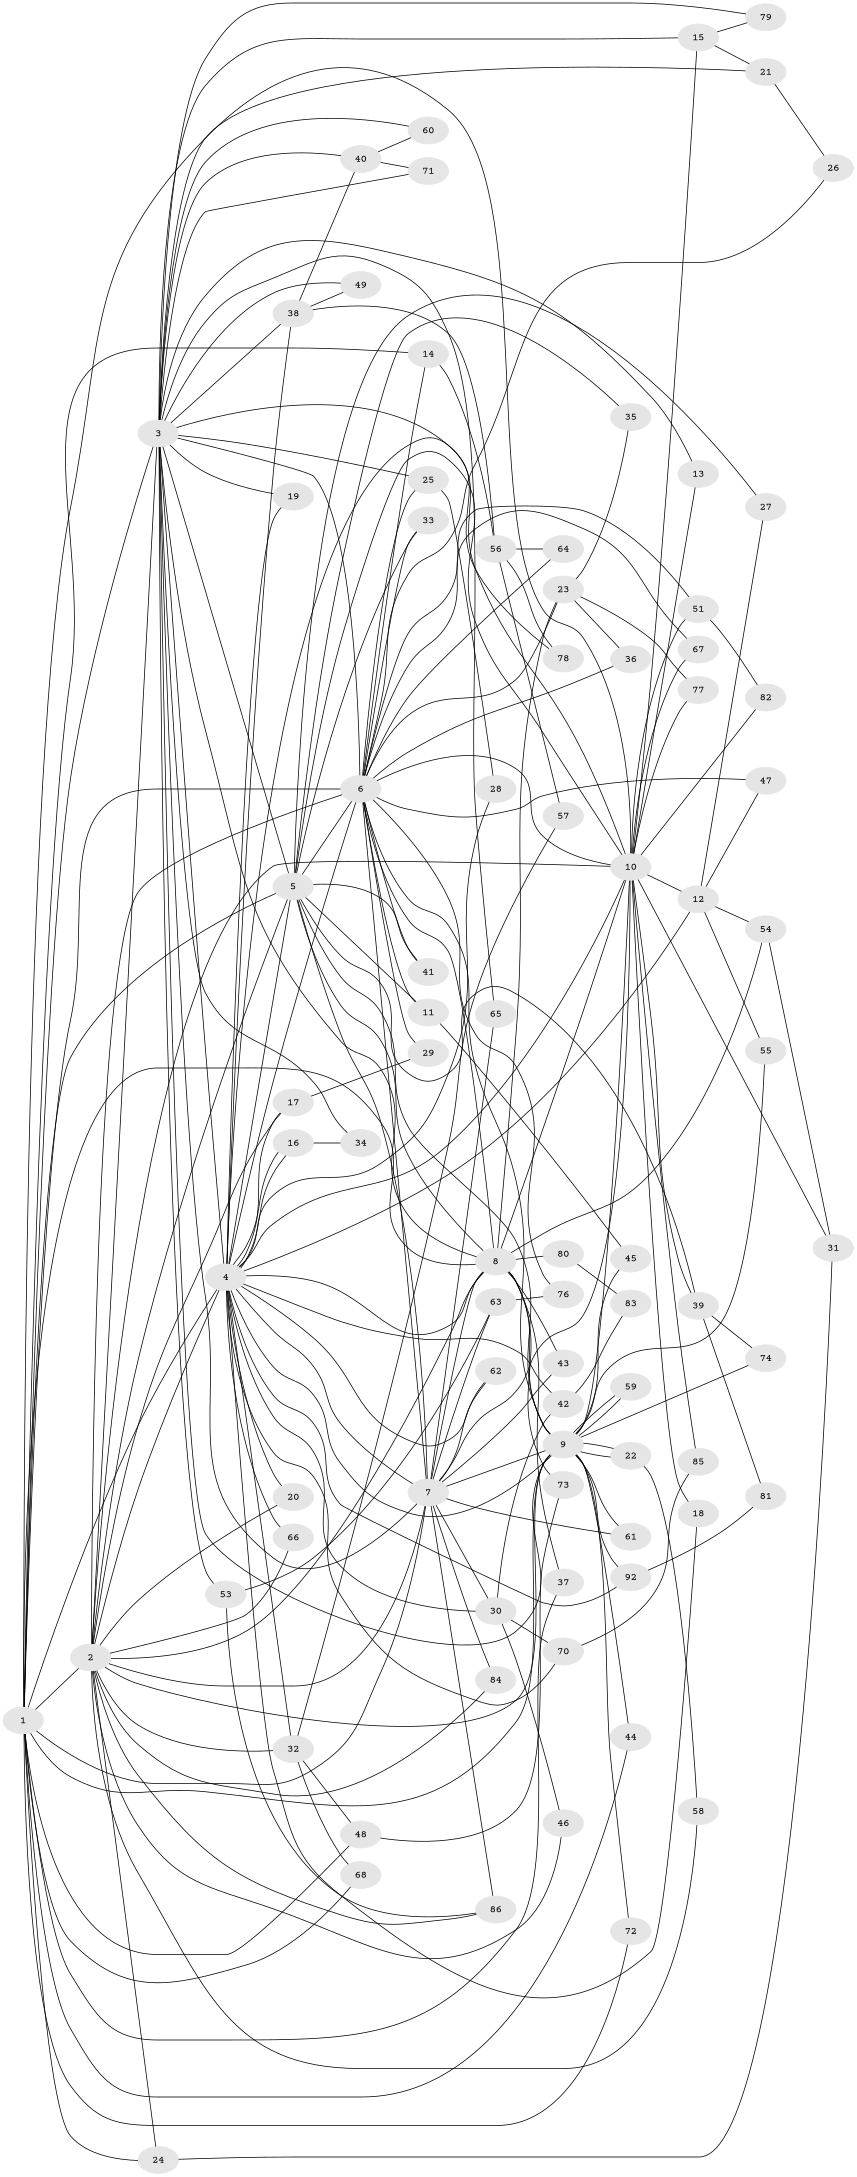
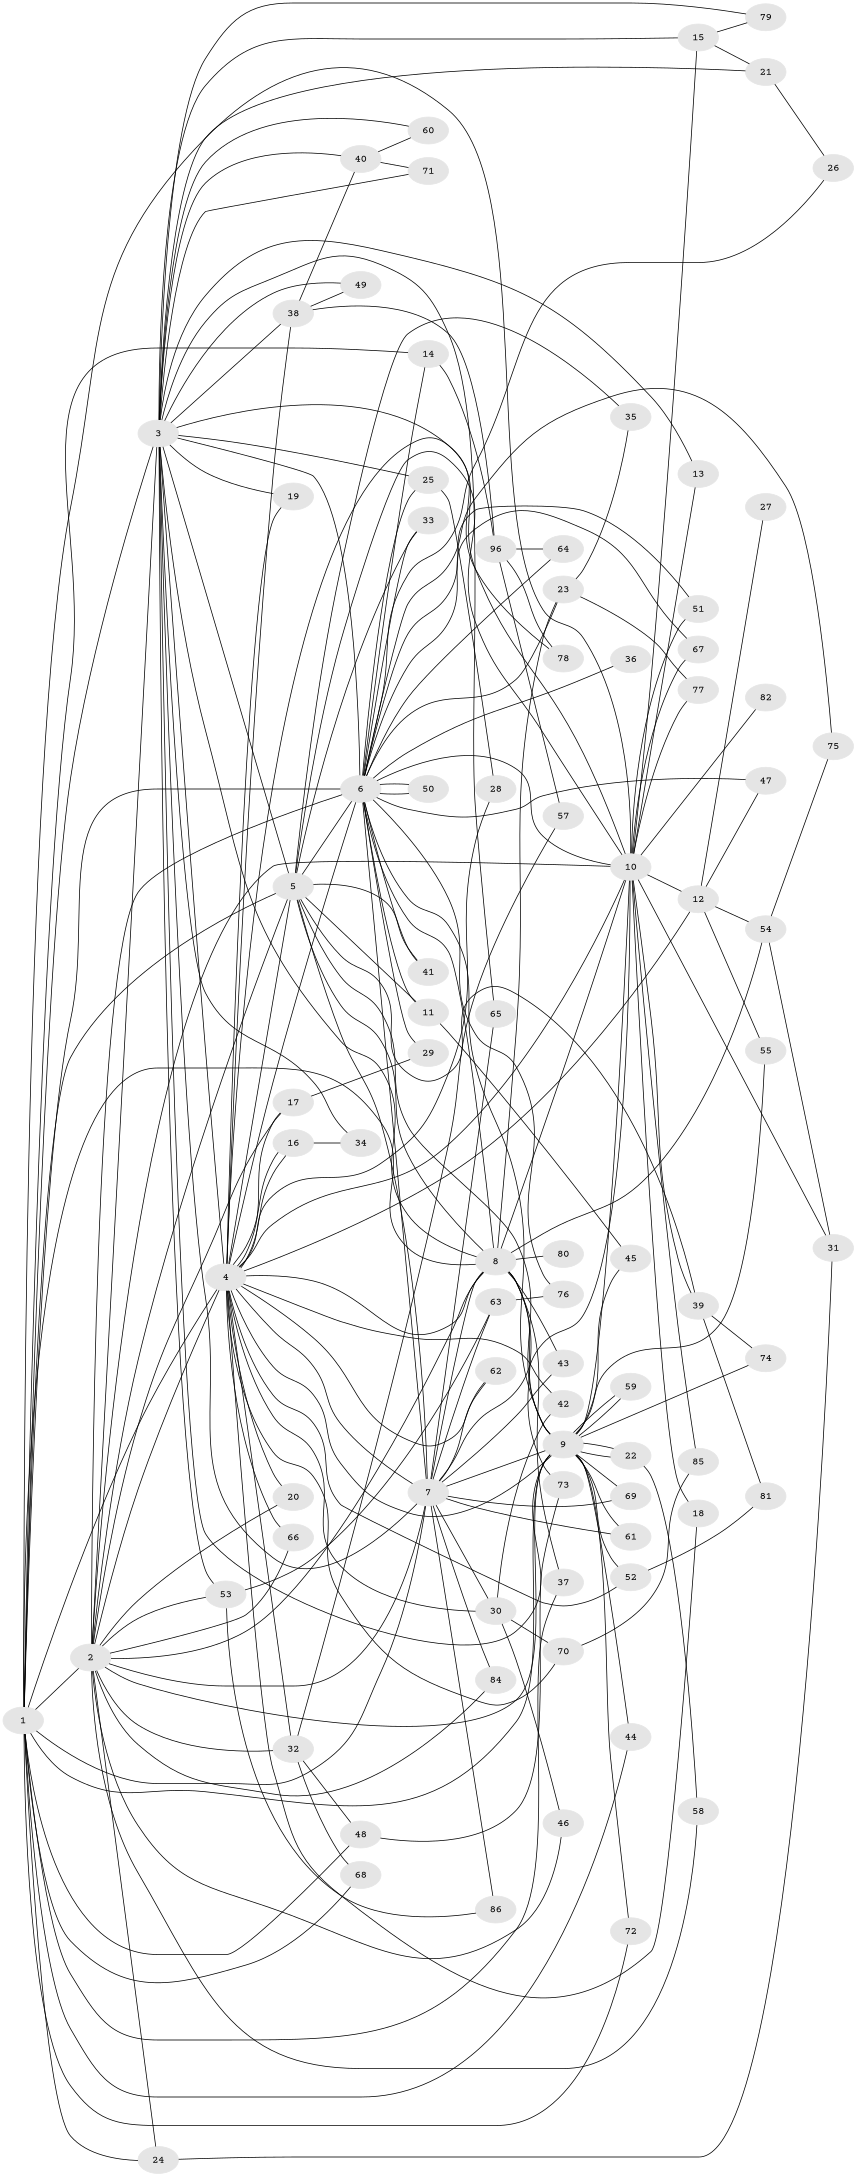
edge "27" -- "5": removed
node "56": label "56" -> "96"
edge "23" -- "36": removed
edge "51" -- "82": removed
node "75": added
node "50": added
node "83": removed
node "69": added
node "92": label "92" -> "52"
edge "2" -- "86": now "2" -- "53"
